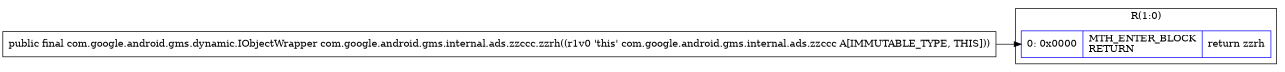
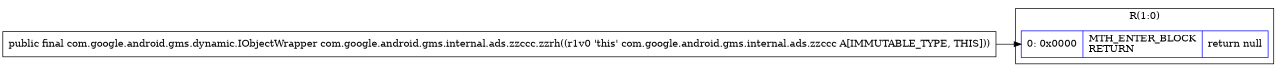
node "0: 0x0000": text "return zzrh" -> "return null"
